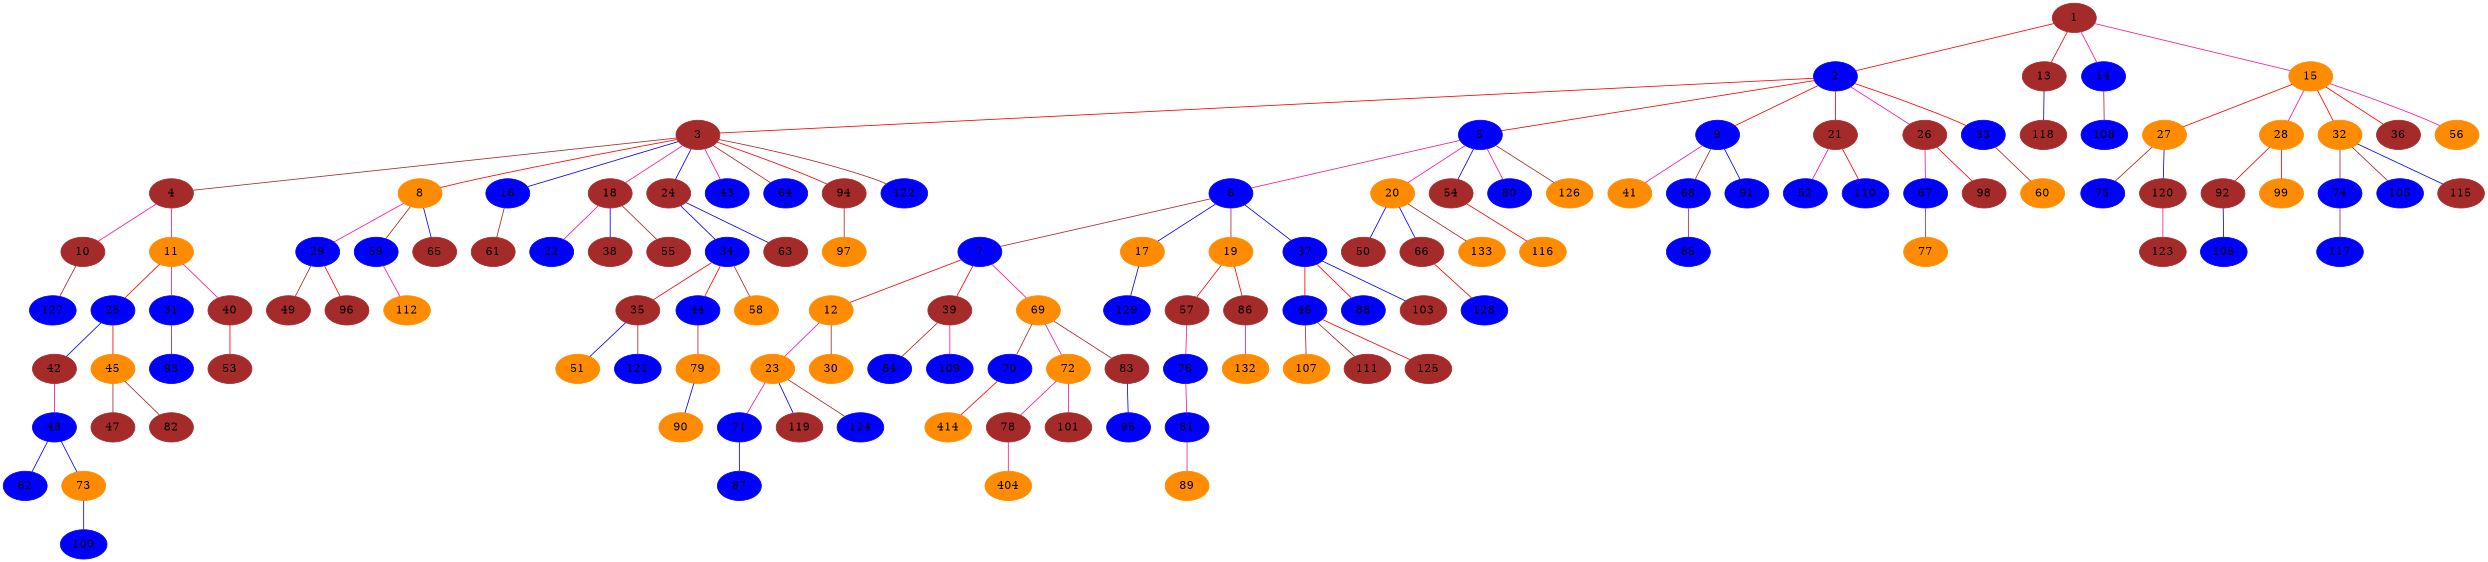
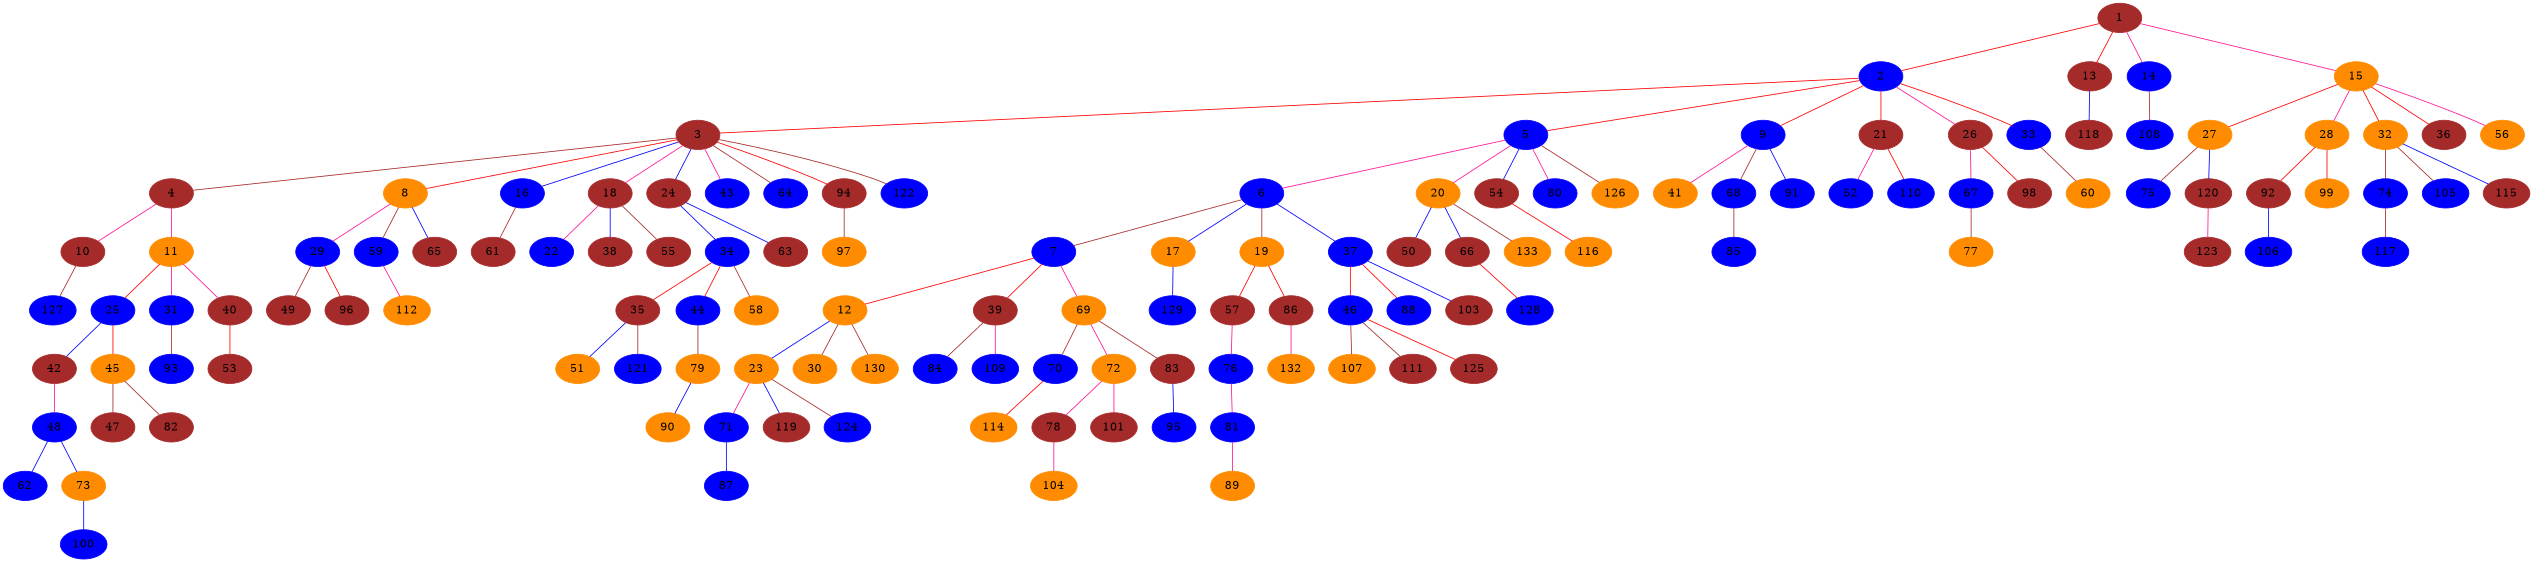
edge "12" -- "23": color deeppink -> blue
node "130": added
node "414": label "414" -> "114"
node "404": label "404" -> "104"
